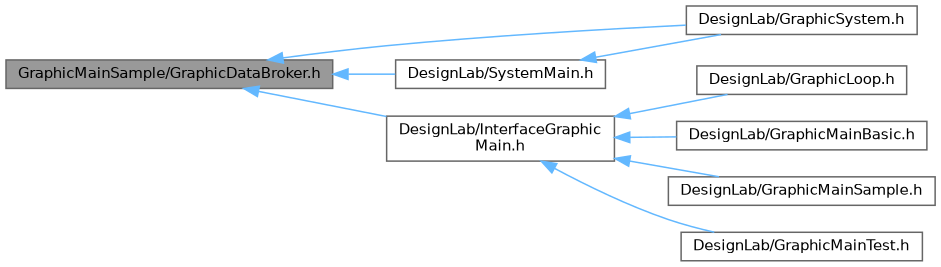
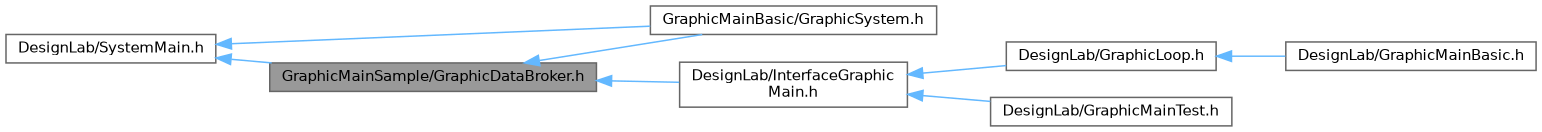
node "DesignLab/GraphicSystem.h": label "DesignLab/GraphicSystem.h" -> "GraphicMainBasic/GraphicSystem.h"
edge "DesignLab/SystemMain.h" -> "GraphicMainSample/GraphicDataBroker.h": reversed
edge "DesignLab/GraphicMainBasic.h" -> "DesignLab/InterfaceGraphic Main.h": now "DesignLab/GraphicMainBasic.h" -> "DesignLab/GraphicLoop.h"
node "DesignLab/GraphicMainSample.h": removed
